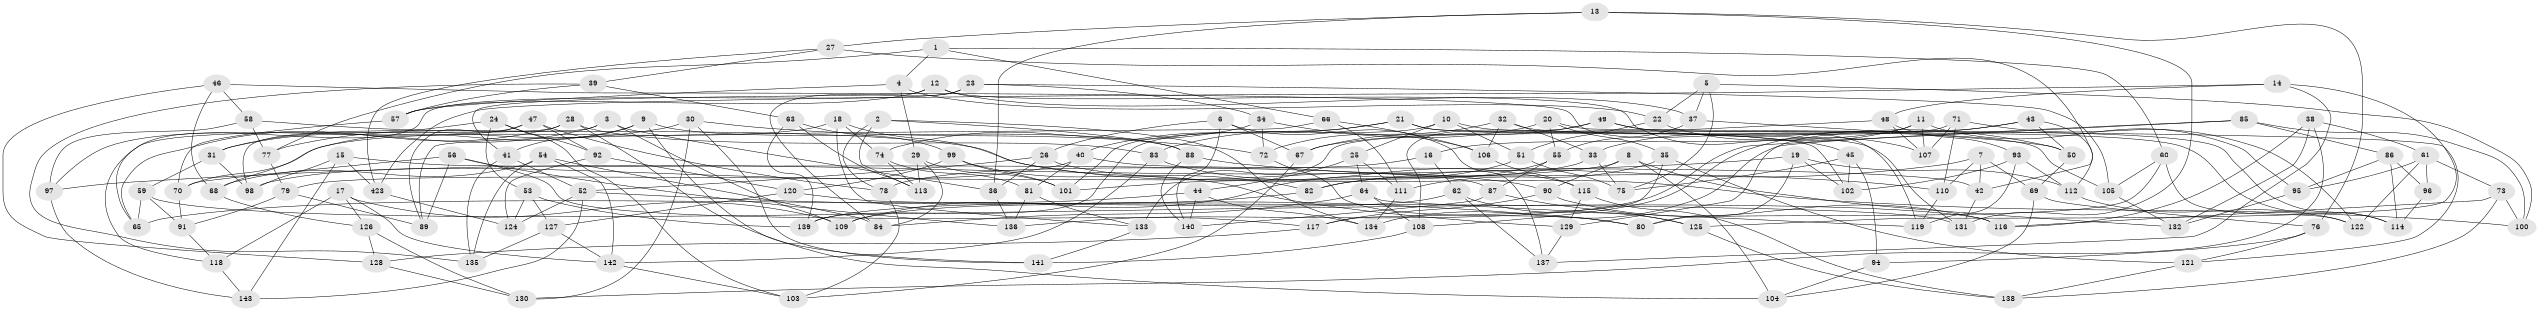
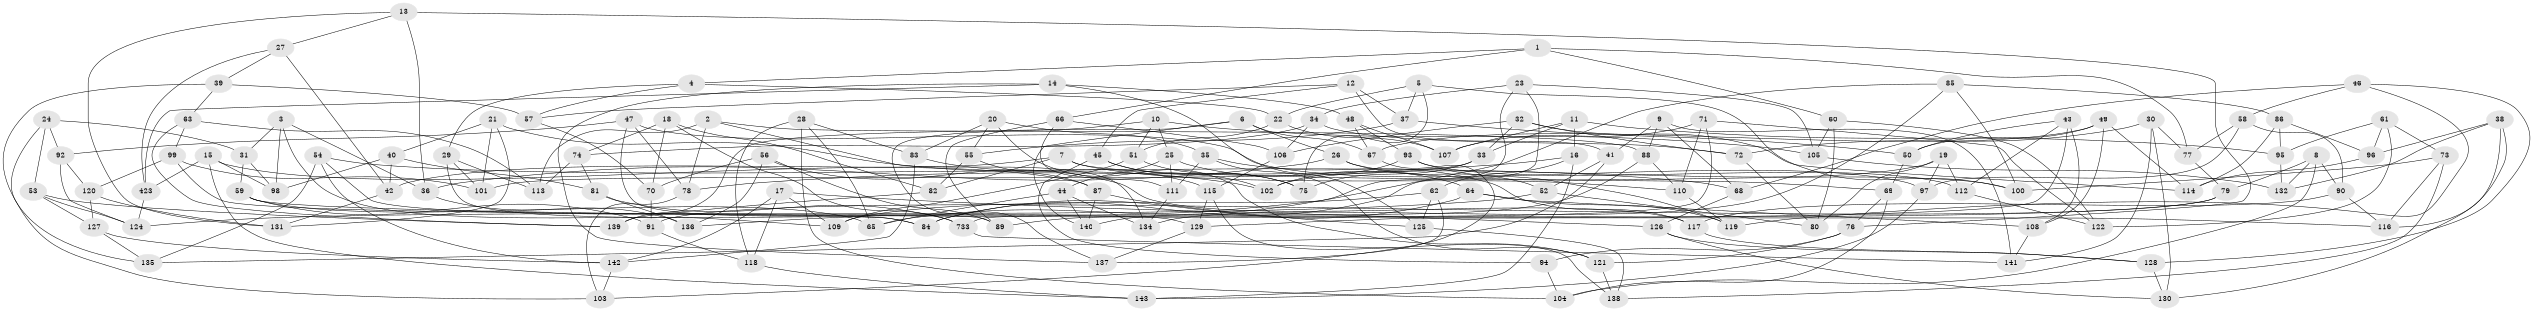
edge "38" -- "61": now "38" -- "96"
node "133": label "133" -> "733"
edge "52" -- "143": now "16" -- "143"
